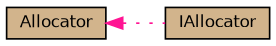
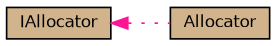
edge "IAllocator" -> "Allocator": reversed
